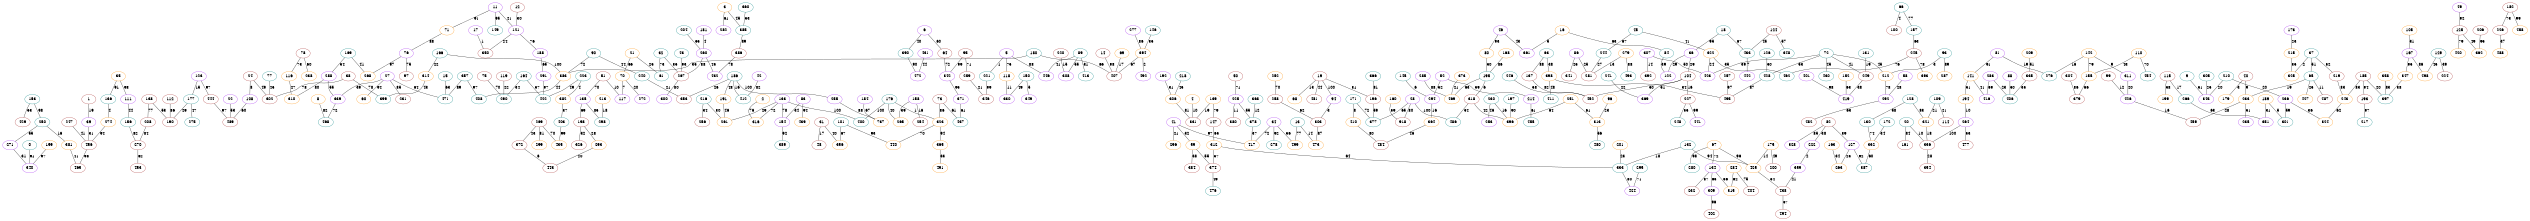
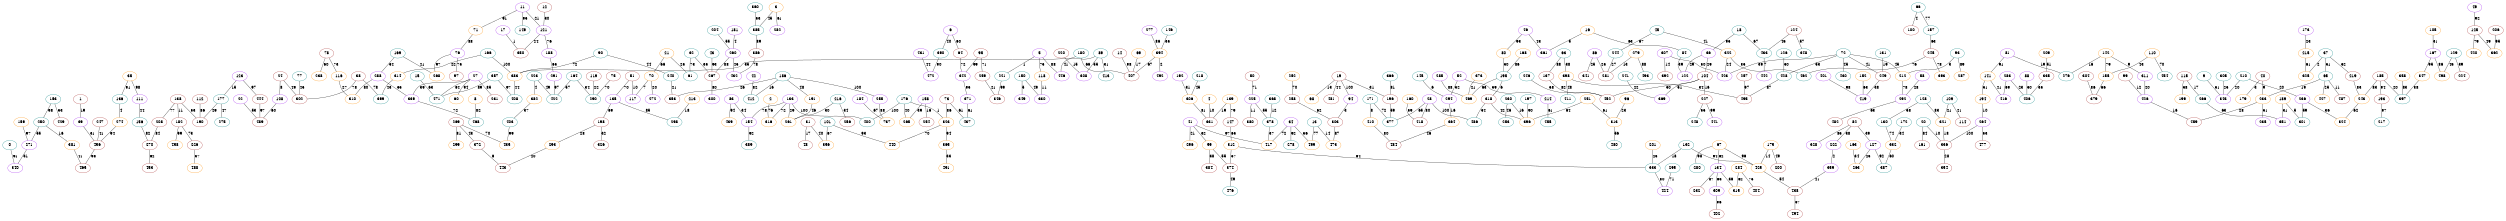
edge "215" -- "325": label "35" -> "61"
edge "138" -- "182": added, label "11"
node "918": label "918" -> "418"
node "253": color purple -> teal
edge "159" -- "340": now "159" -- "271"
edge "67" -- "134": label "72" -> "62"
